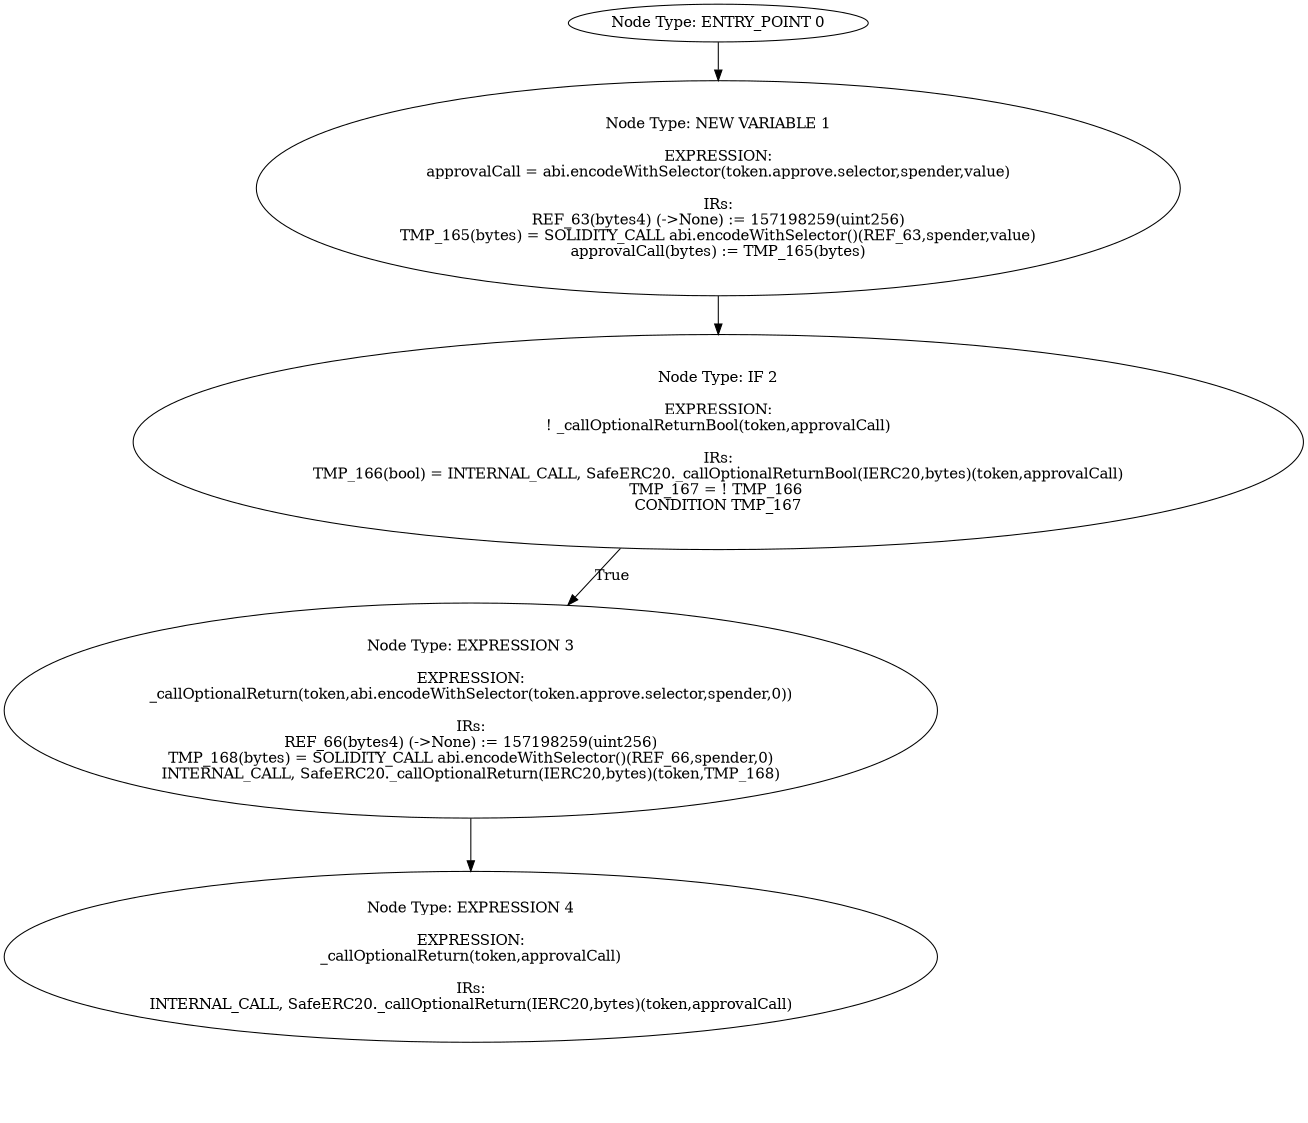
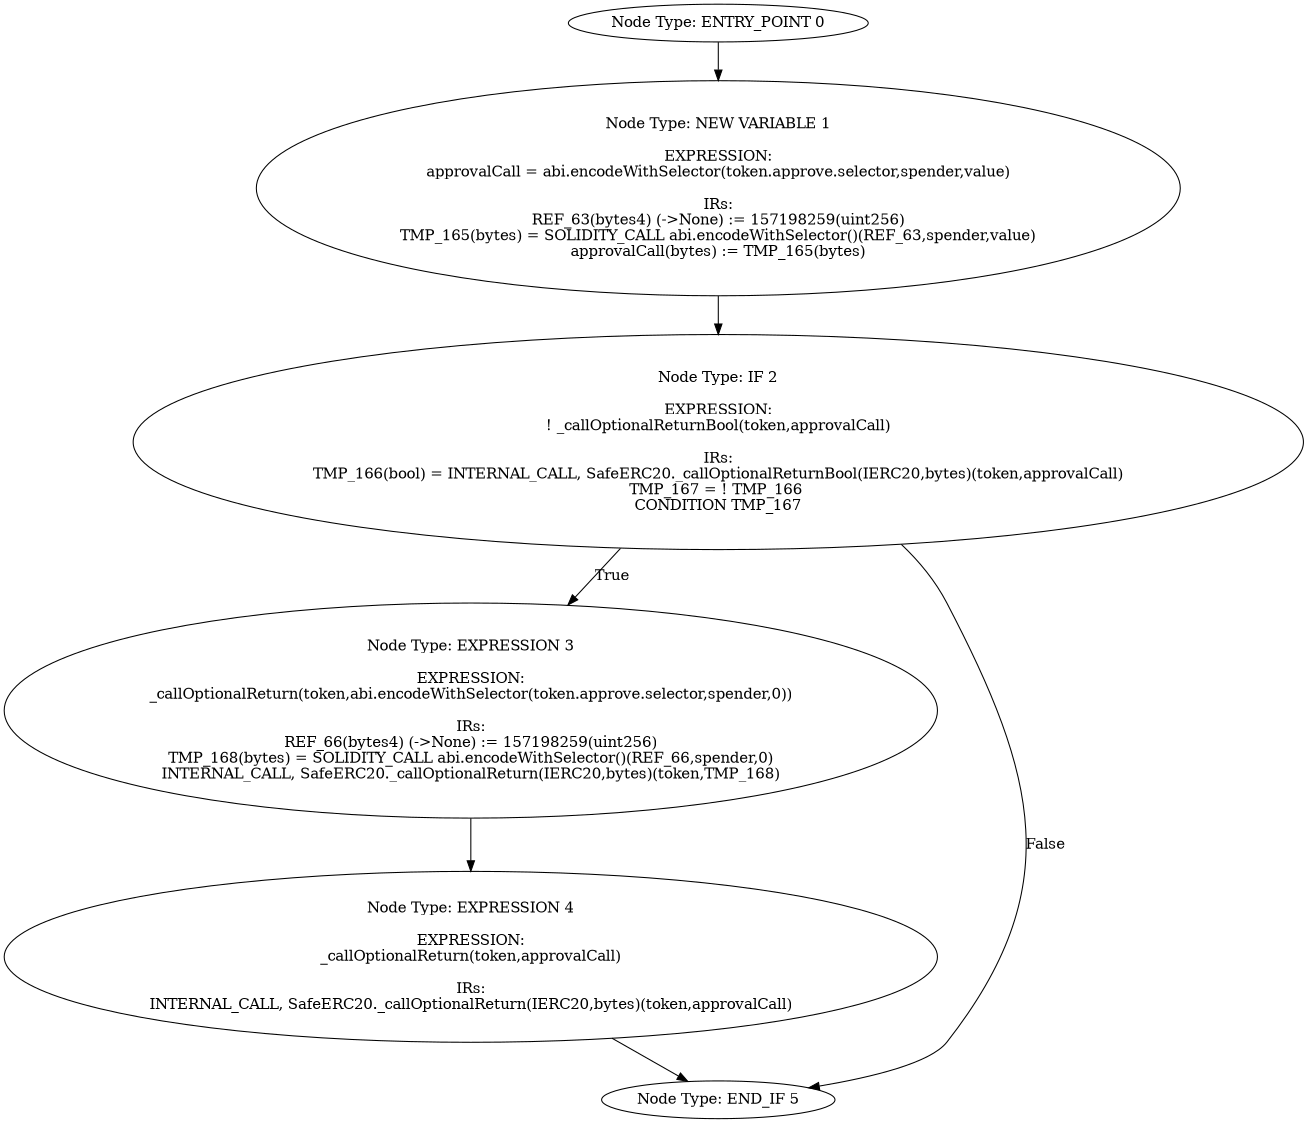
node "Node Type: END_IF 5": added
